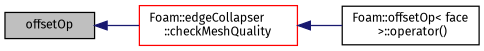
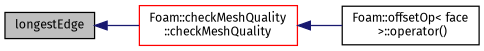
node "offsetOp": label "offsetOp" -> "longestEdge"
node "Foam::edgeCollapser ::checkMeshQuality": label "Foam::edgeCollapser ::checkMeshQuality" -> "Foam::checkMeshQuality ::checkMeshQuality"
